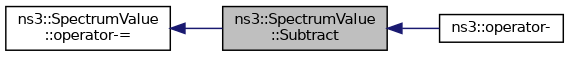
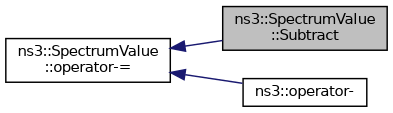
edge "ns3::operator-" -> "ns3::SpectrumValue ::Subtract": now "ns3::operator-" -> "ns3::SpectrumValue ::operator-="
